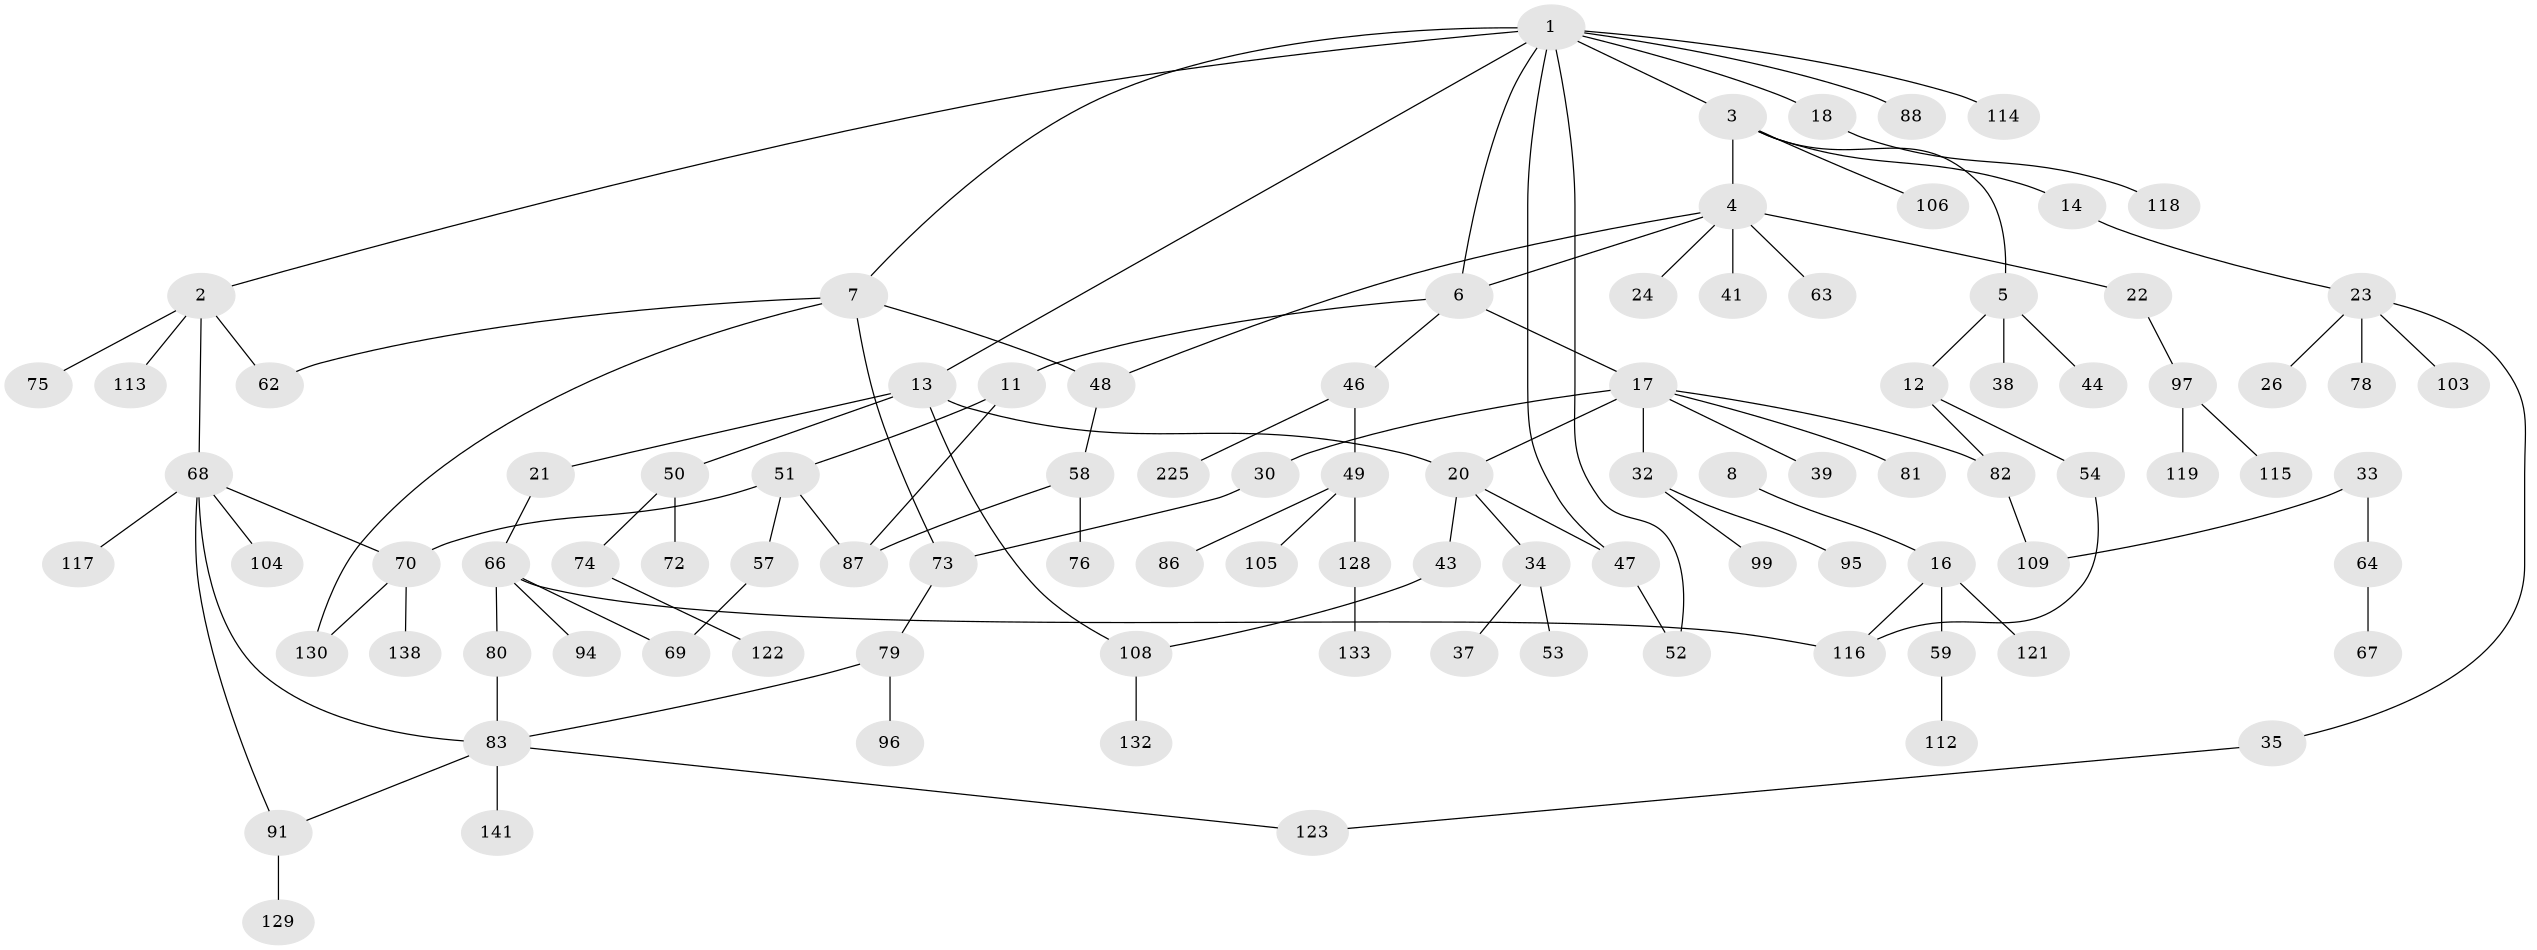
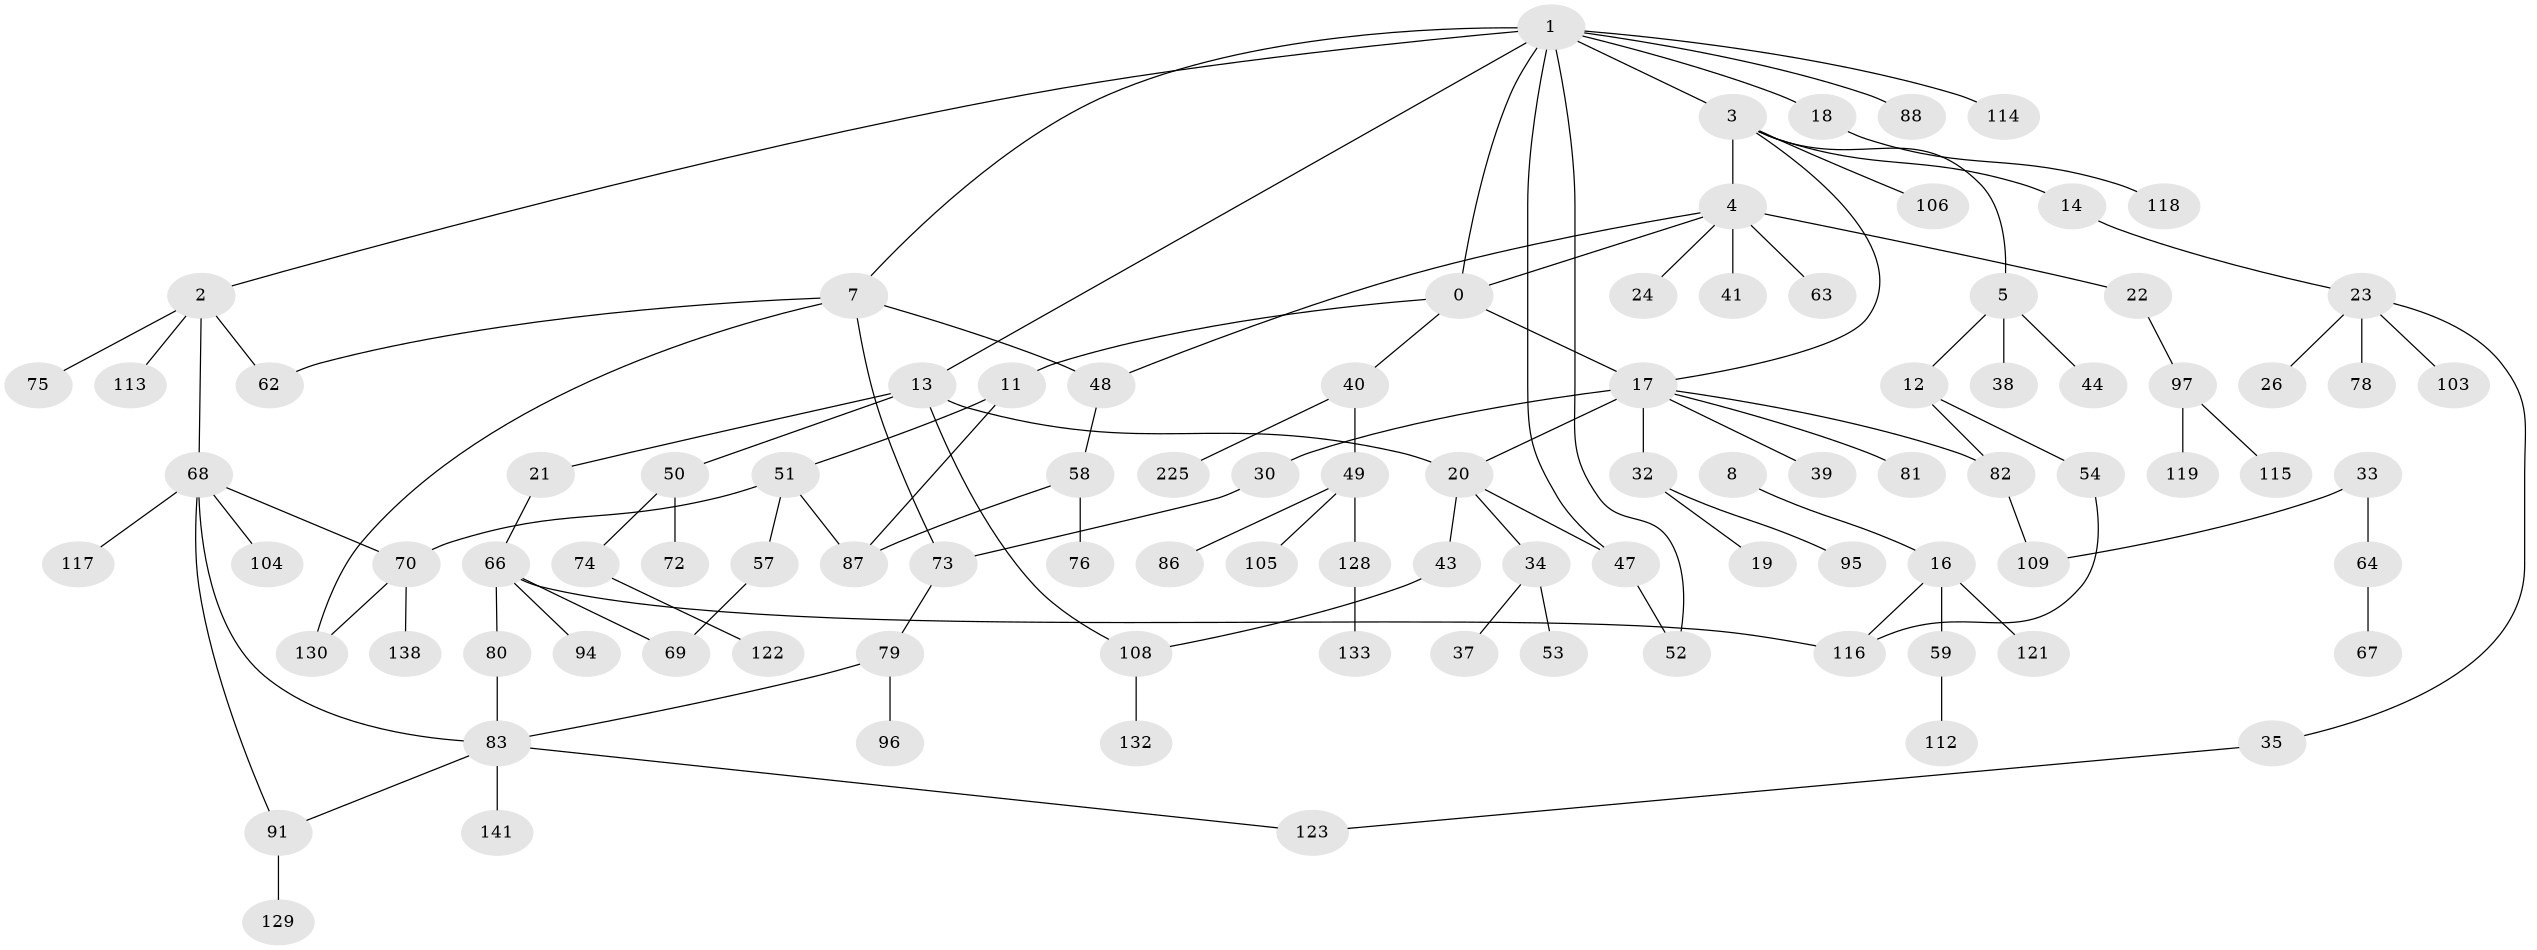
node "6": label "6" -> "0"
edge "3" -- "17": added
node "46": label "46" -> "40"
node "99": label "99" -> "19"
